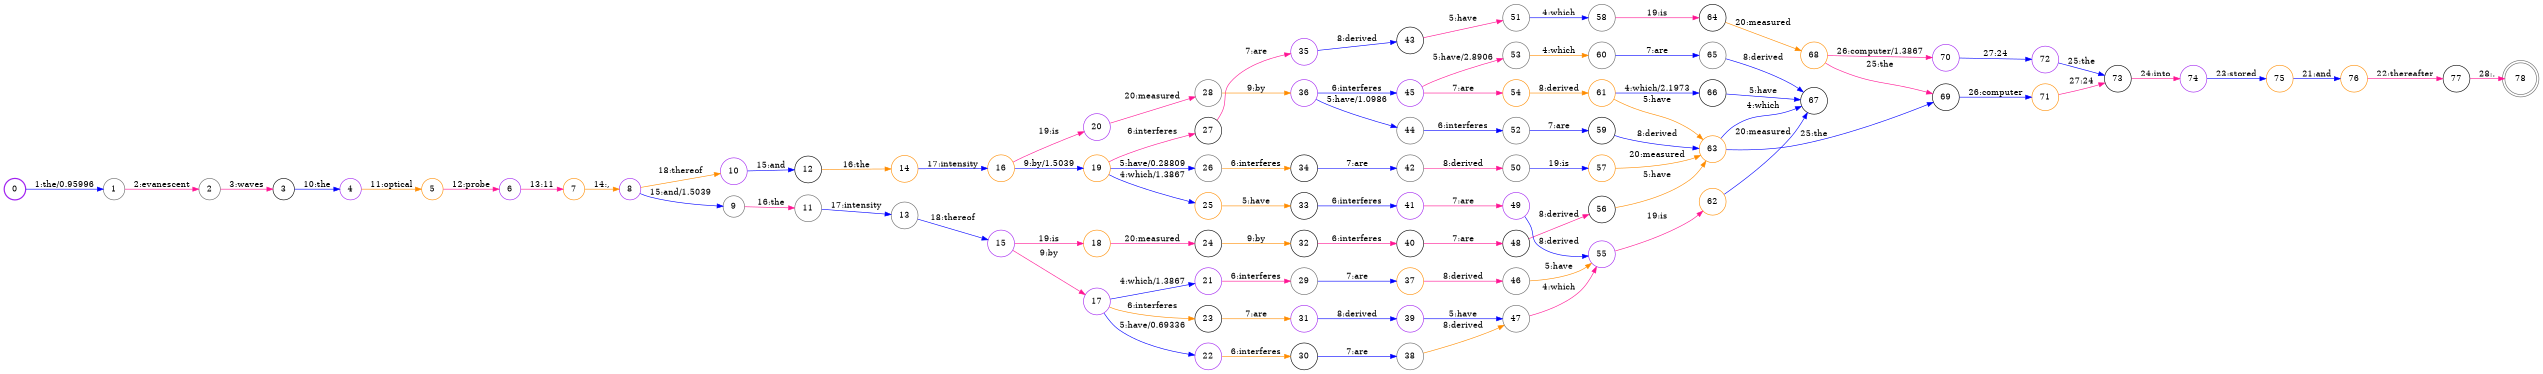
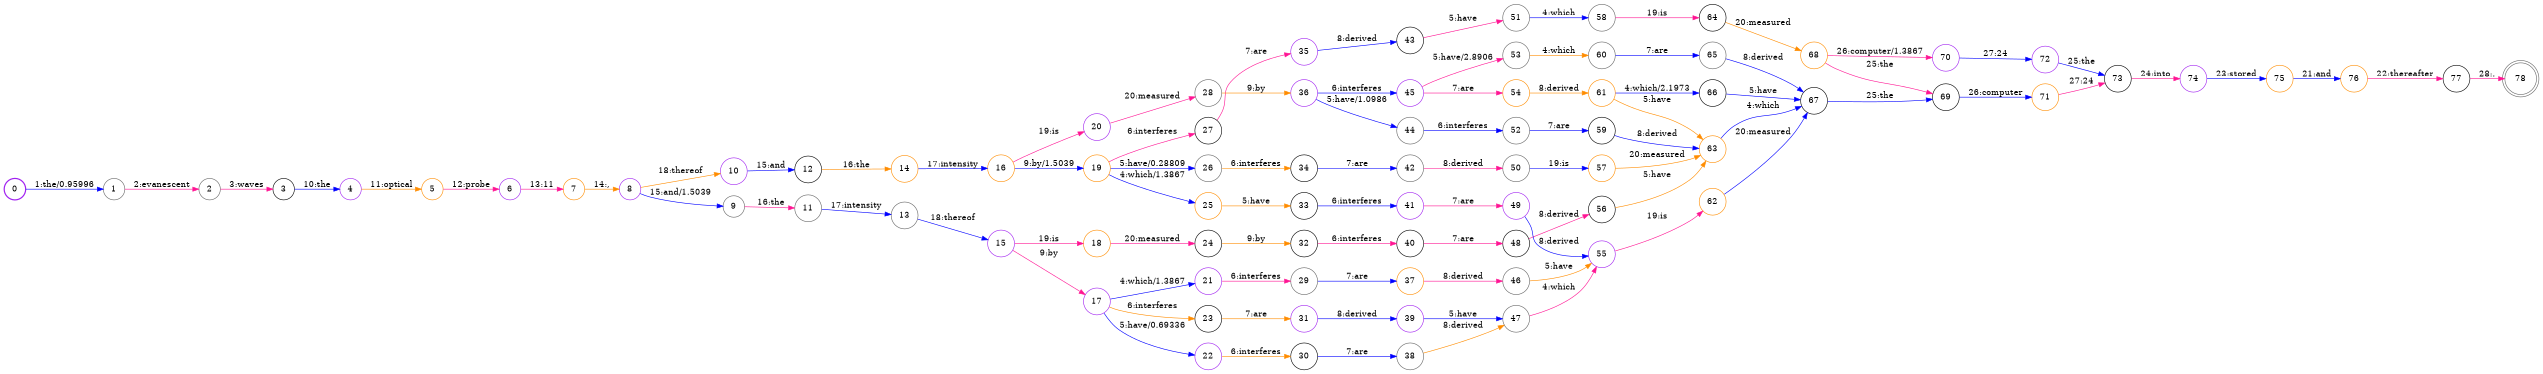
edge "63" -> "69": now "67" -> "69"
